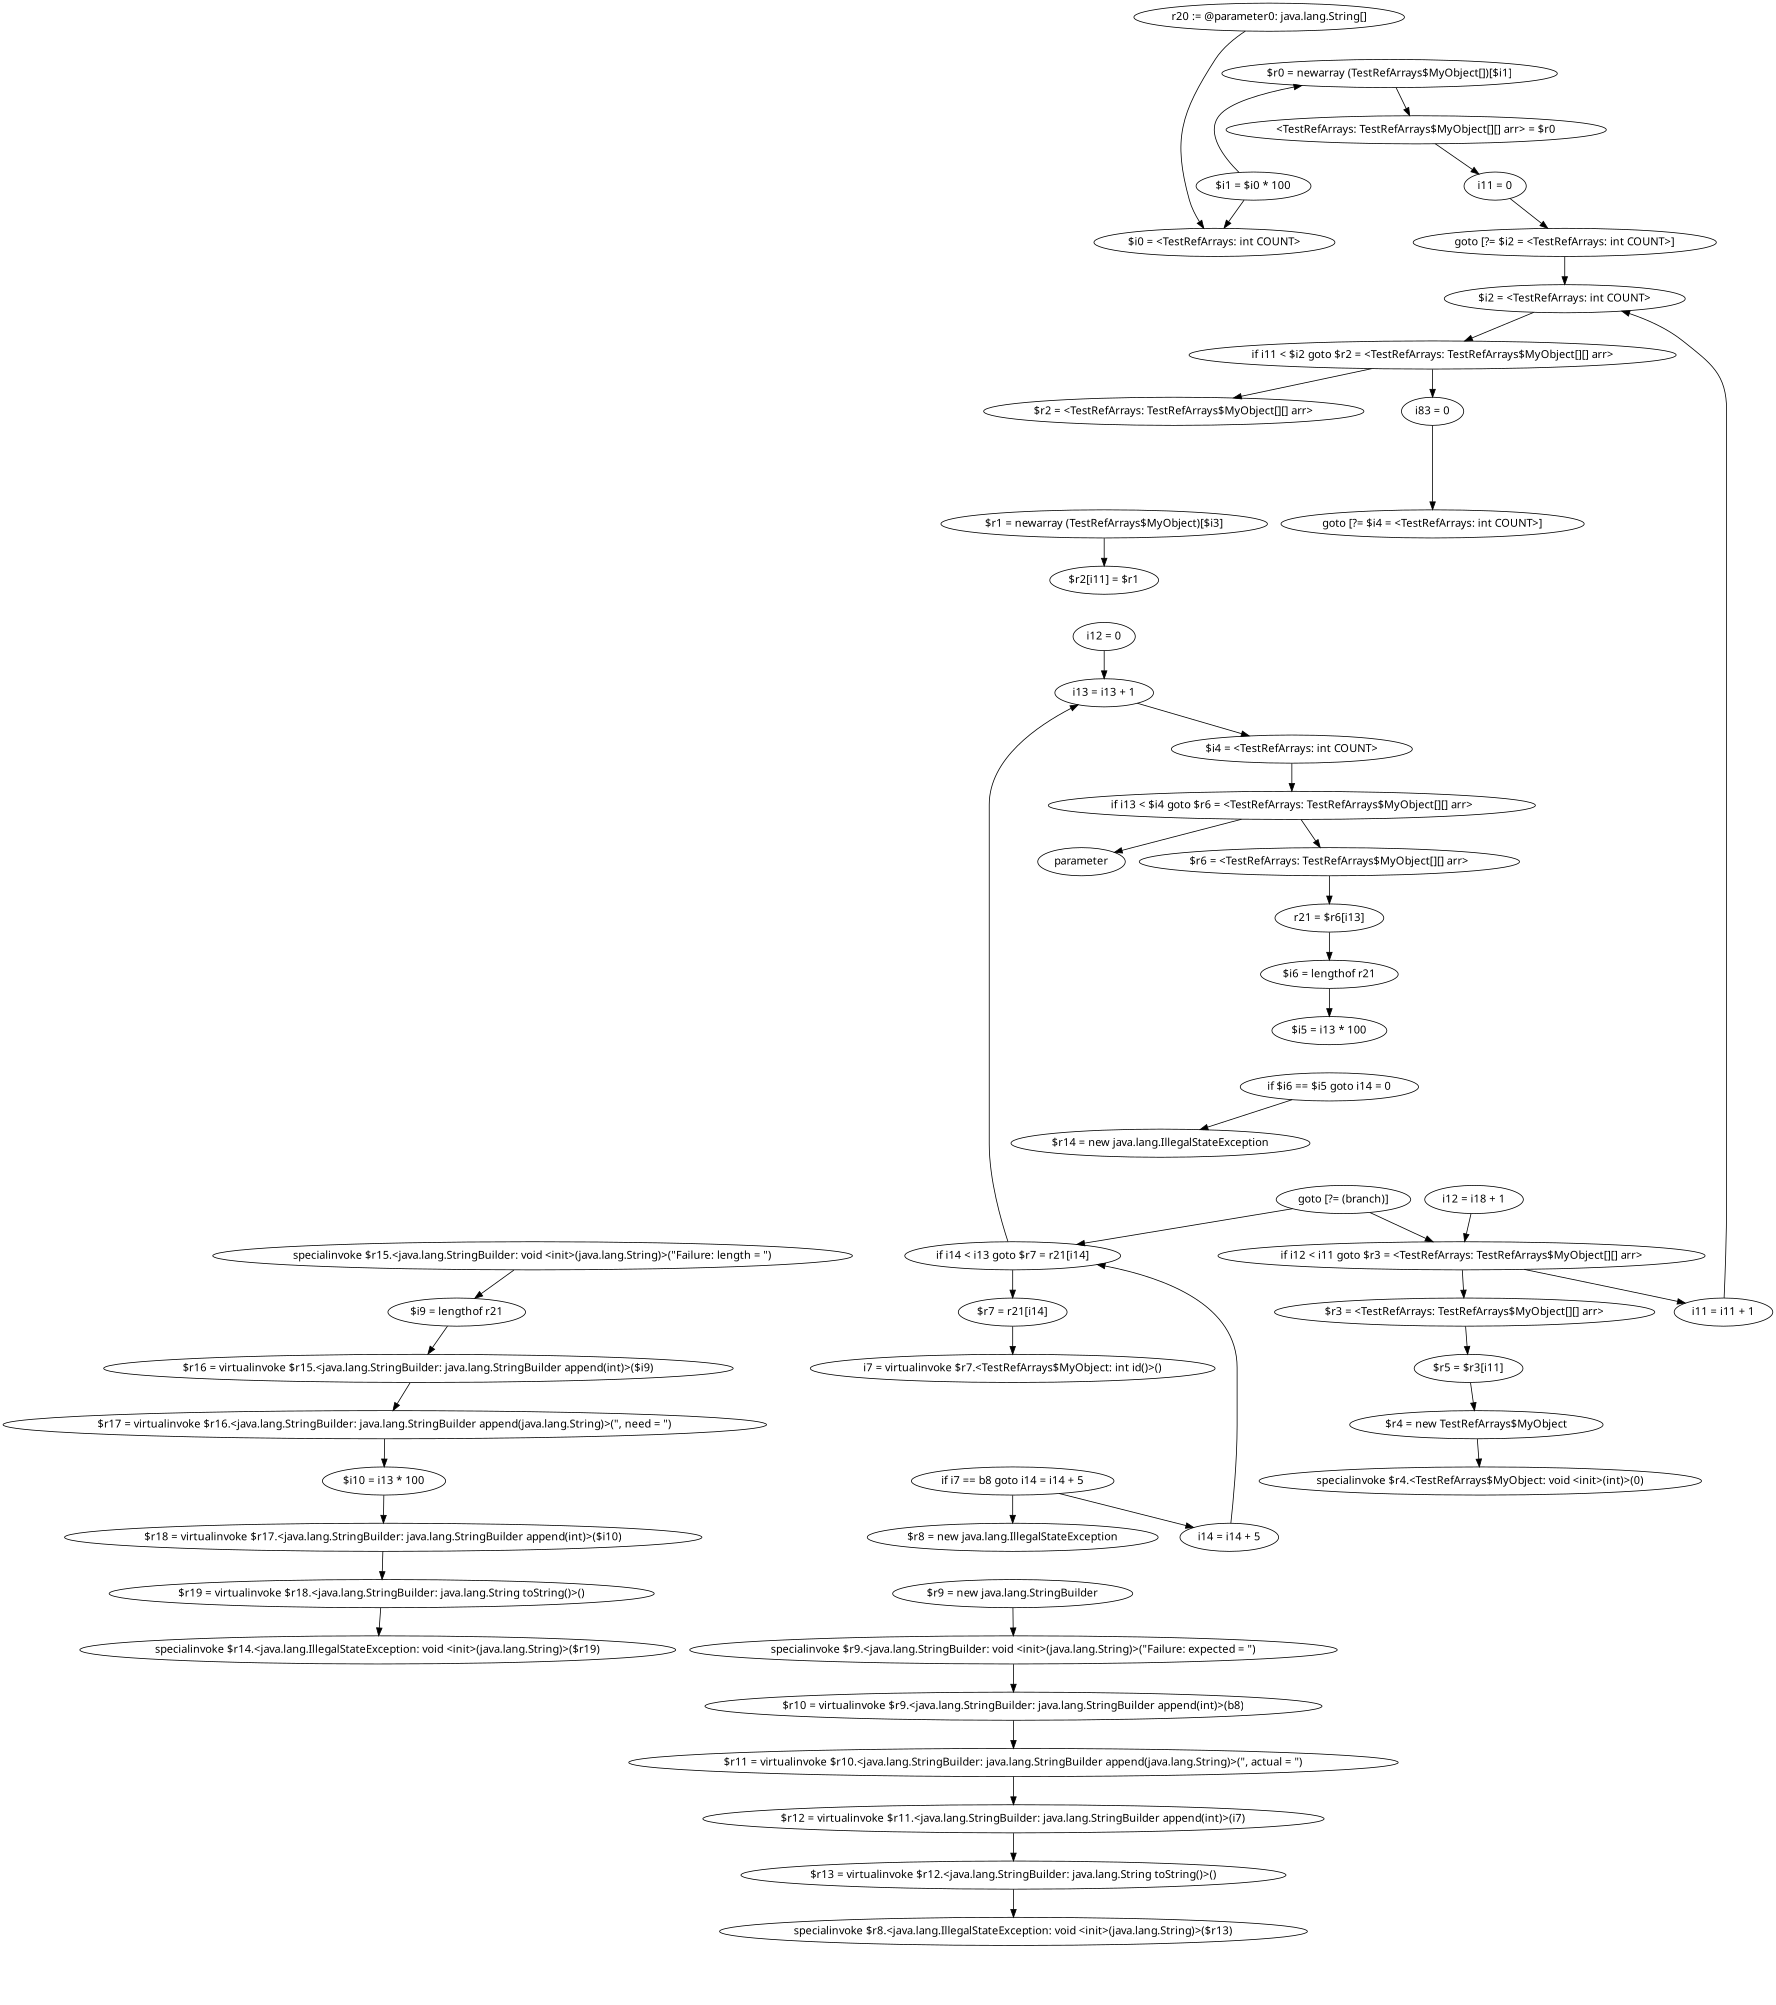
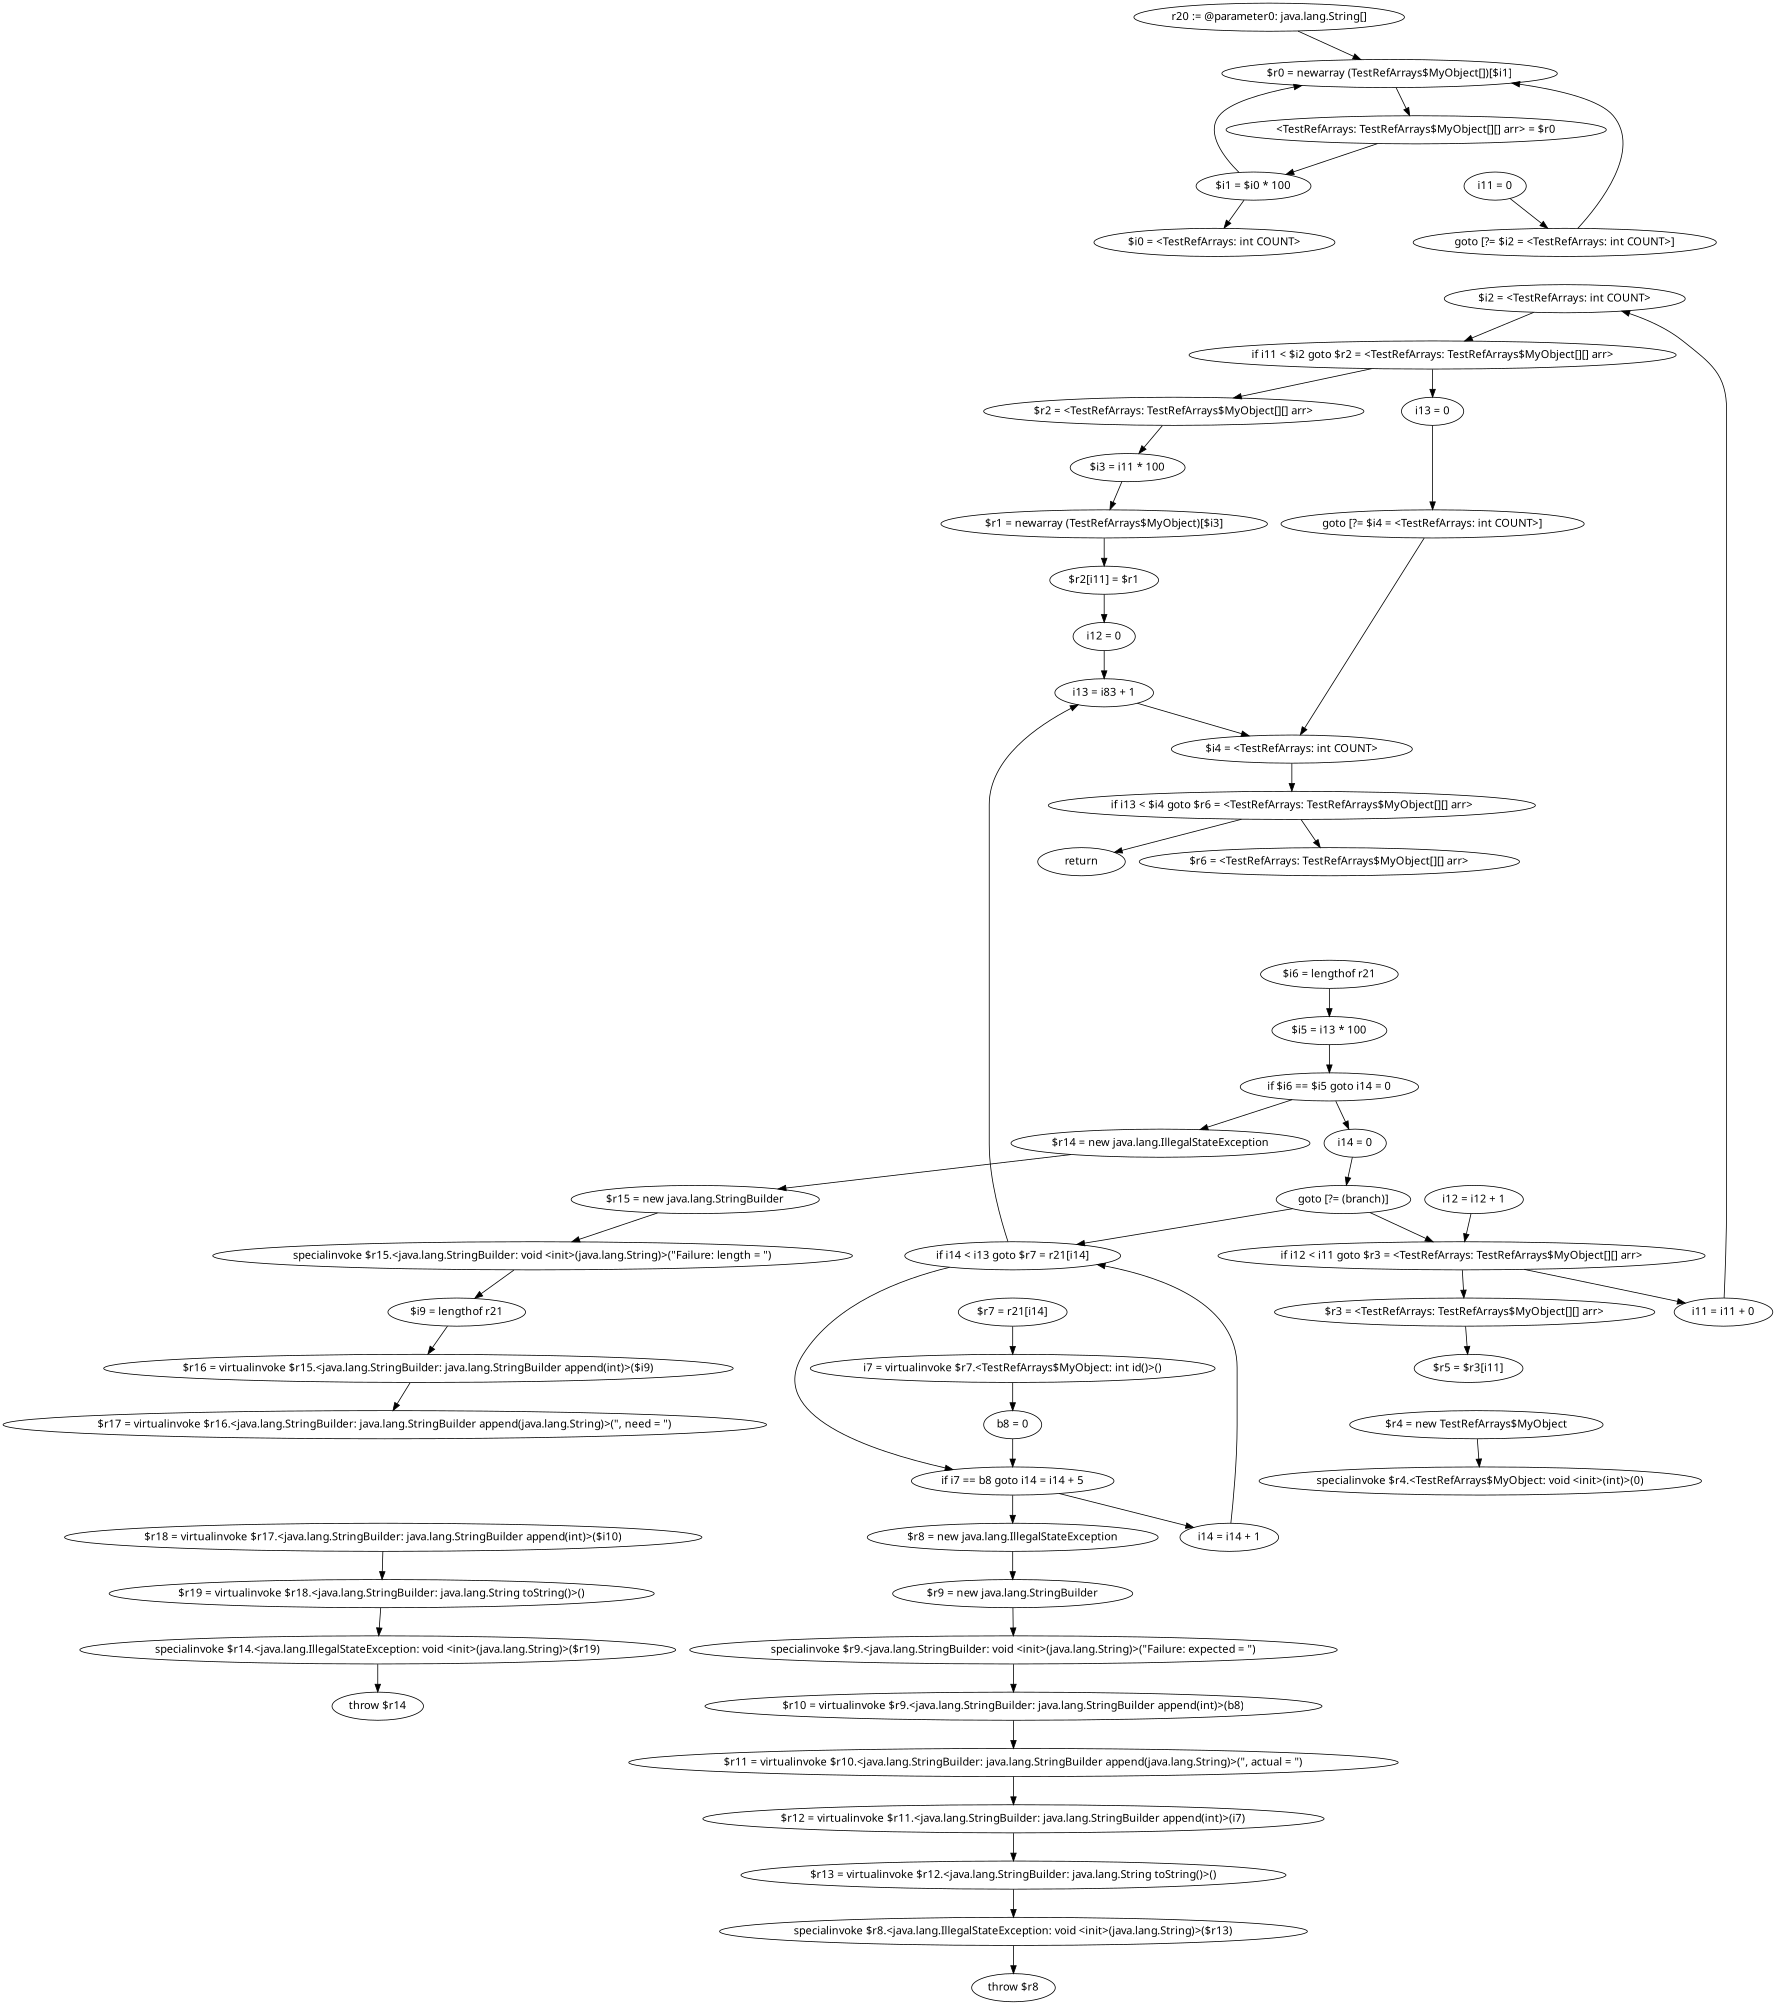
edge "r20 := @parameter0: java.lang.String[]" -> "$i0 = <TestRefArrays: int COUNT>": now "r20 := @parameter0: java.lang.String[]" -> "$r0 = newarray (TestRefArrays$MyObject[])[$i1]"
edge "<TestRefArrays: TestRefArrays$MyObject[][] arr> = $r0" -> "i11 = 0": now "<TestRefArrays: TestRefArrays$MyObject[][] arr> = $r0" -> "$i1 = $i0 * 100"
edge "goto [?= $i2 = <TestRefArrays: int COUNT>]" -> "$i2 = <TestRefArrays: int COUNT>": now "goto [?= $i2 = <TestRefArrays: int COUNT>]" -> "$r0 = newarray (TestRefArrays$MyObject[])[$i1]"
node "i83 = 0": label "i83 = 0" -> "i13 = 0"
node "$i3 = i11 * 100": added
edge "$r2[i11] = $r1" -> "i12 = 0": added
edge "goto [?= $i4 = <TestRefArrays: int COUNT>]" -> "$i4 = <TestRefArrays: int COUNT>": added
node "i13 = i13 + 1": label "i13 = i13 + 1" -> "i13 = i83 + 1"
node "parameter": label "parameter" -> "return"
node "r21 = $r6[i13]": removed
edge "$i5 = i13 * 100" -> "if $i6 == $i5 goto i14 = 0": added
node "i14 = 0": added
node "$r15 = new java.lang.StringBuilder": added
node "i12 = i18 + 1": label "i12 = i18 + 1" -> "i12 = i12 + 1"
edge "if i14 < i13 goto $r7 = r21[i14]" -> "$r7 = r21[i14]": now "if i14 < i13 goto $r7 = r21[i14]" -> "if i7 == b8 goto i14 = i14 + 5"
node "i11 = i11 + 1": label "i11 = i11 + 1" -> "i11 = i11 + 0"
edge "$r5 = $r3[i11]" -> "$r4 = new TestRefArrays$MyObject": removed
node "b8 = 0": added
node "$i10 = i13 * 100": removed
node "i14 = i14 + 5": label "i14 = i14 + 5" -> "i14 = i14 + 1"
edge "$r8 = new java.lang.IllegalStateException" -> "$r9 = new java.lang.StringBuilder": added
node "throw $r14": added
node "throw $r8": added
